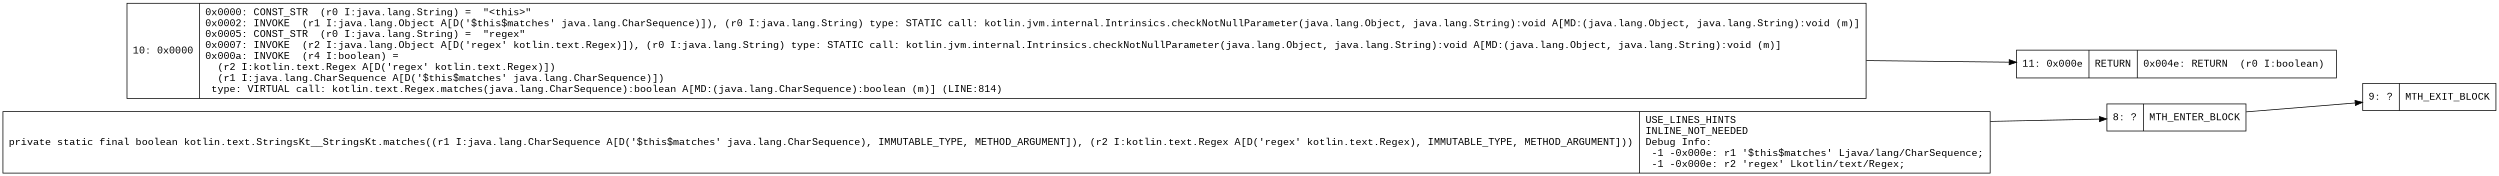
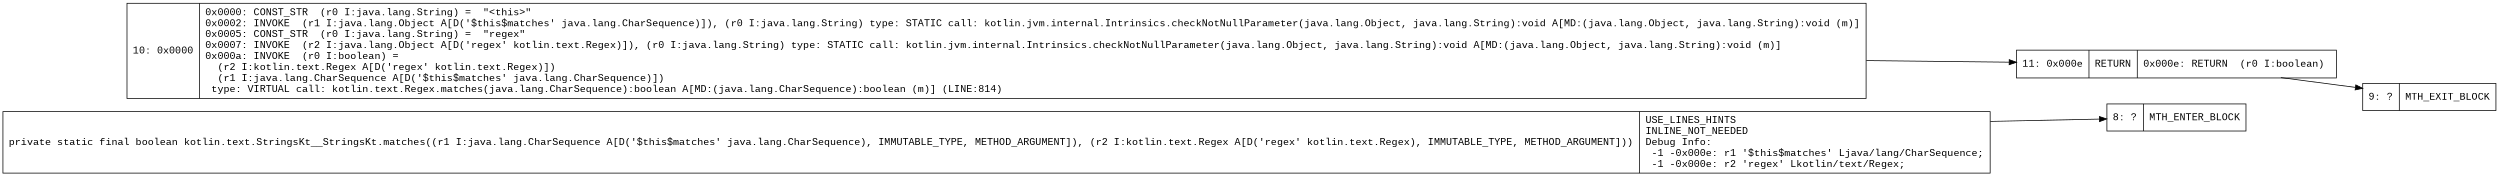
node "10: 0x0000": text "0x000a: INVOKE  (r4 I:boolean) =" -> "0x000a: INVOKE  (r0 I:boolean) ="
node "11: 0x000e": text "0x004e: RETURN  (r0 I:boolean)" -> "0x000e: RETURN  (r0 I:boolean)"
edge "8: ?" -> "9: ?": now "11: 0x000e" -> "9: ?"
